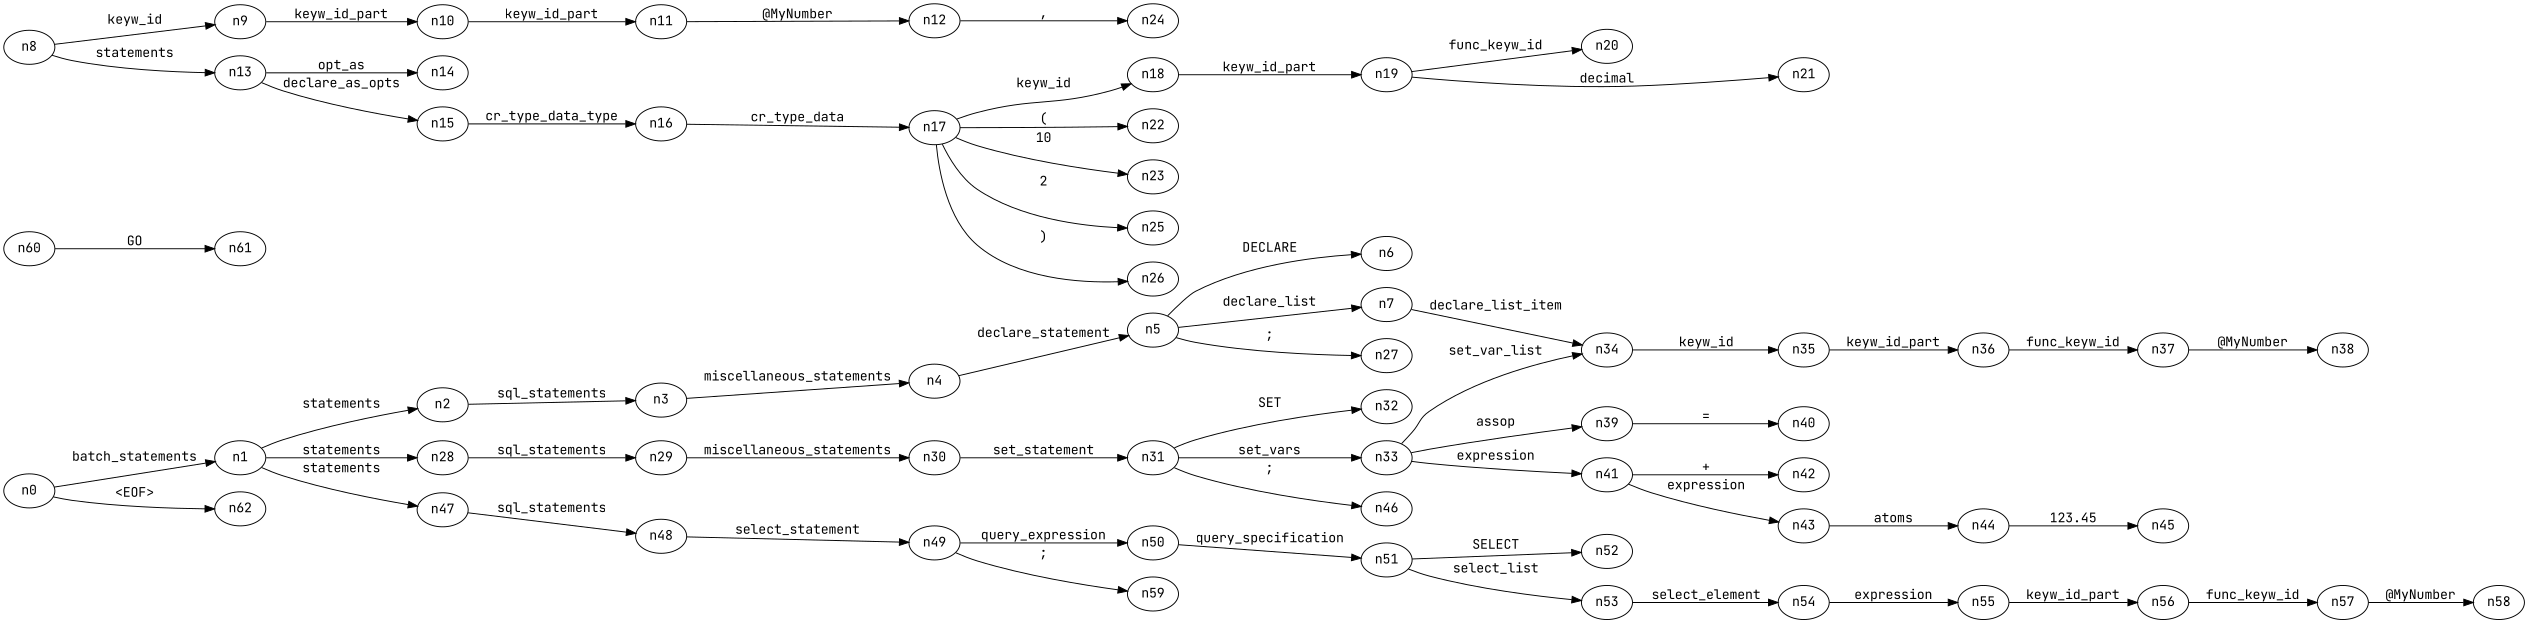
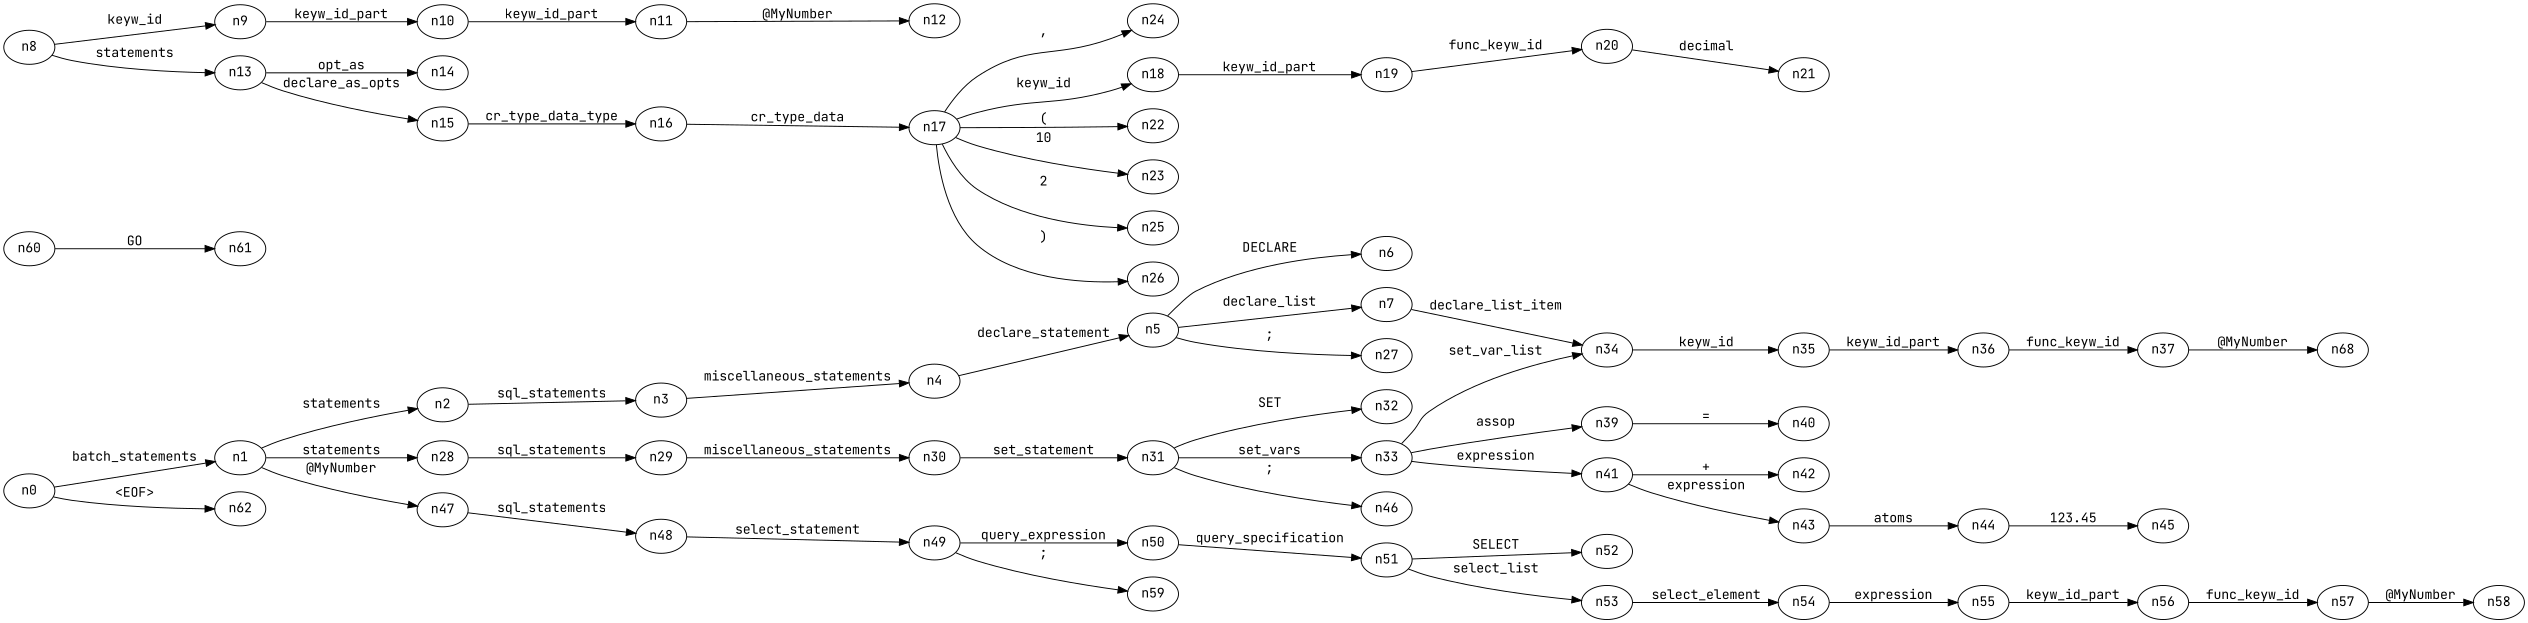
edge "n12" -> "n24": now "n17" -> "n24"
edge "n19" -> "n21": now "n20" -> "n21"
node "n38": label "n38" -> "n68"
edge "n1" -> "n47": label "statements" -> "@MyNumber"
